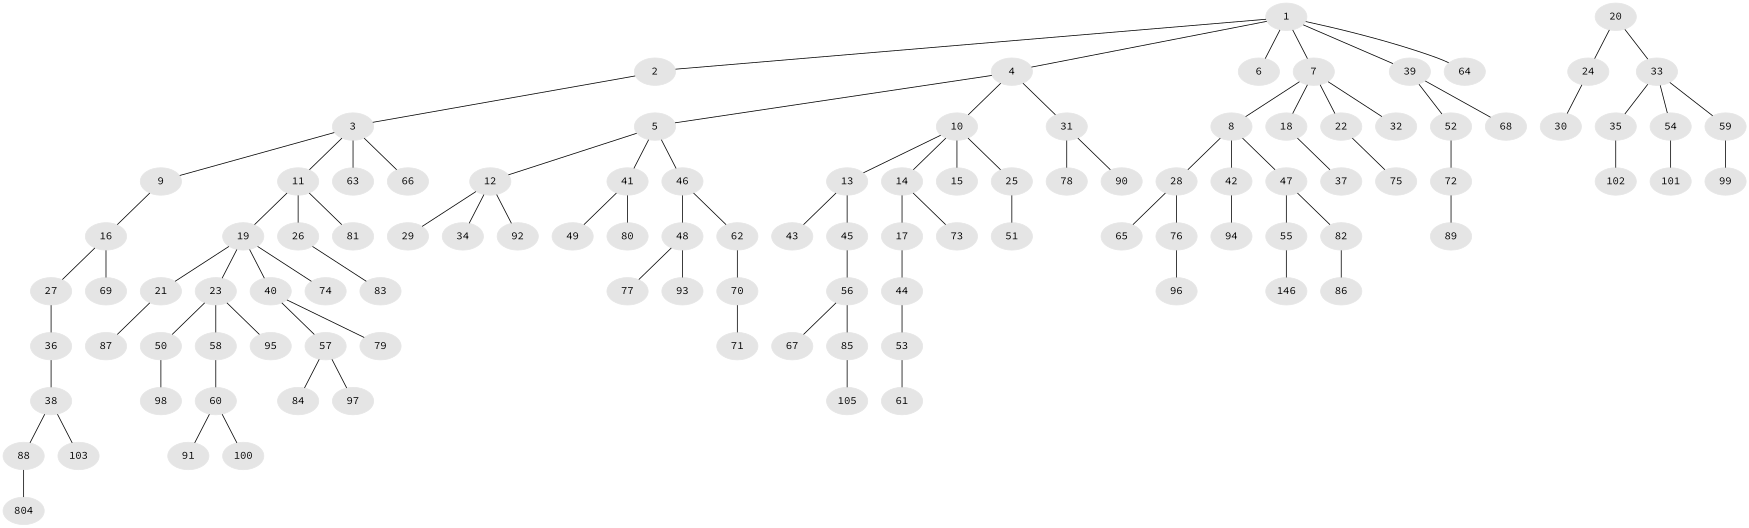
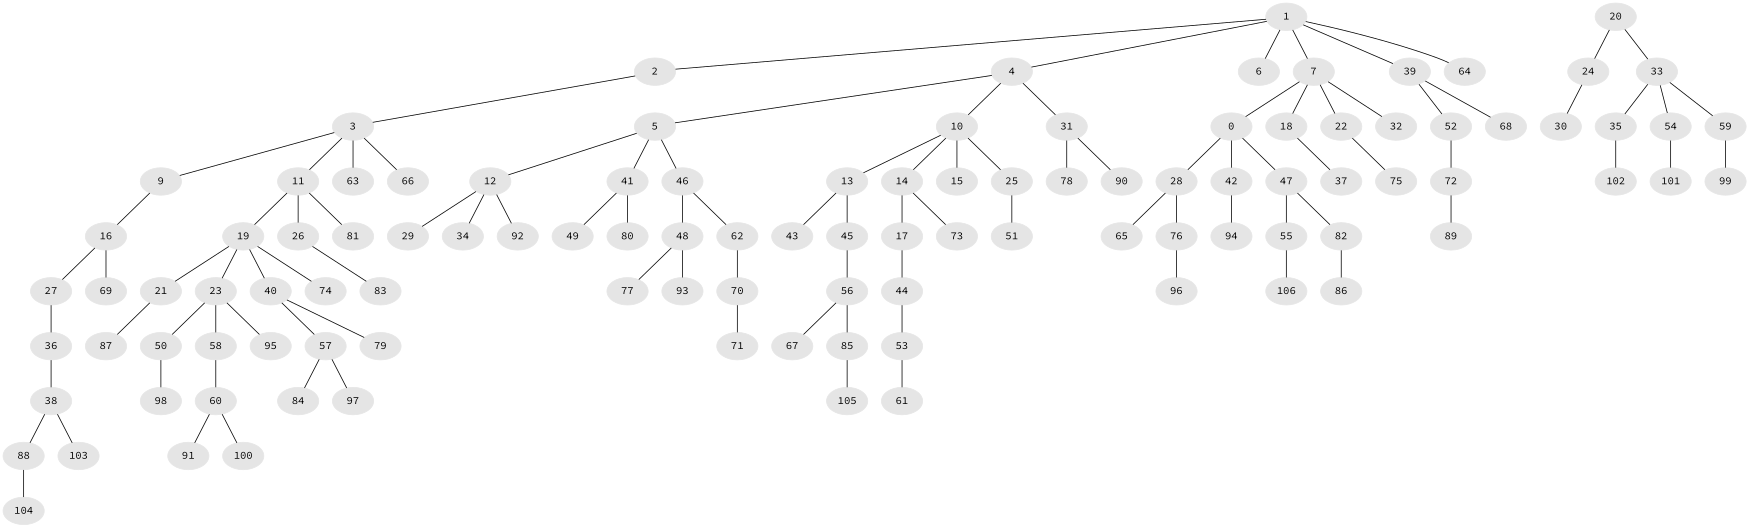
node "8": label "8" -> "0"
node "146": label "146" -> "106"
node "804": label "804" -> "104"
